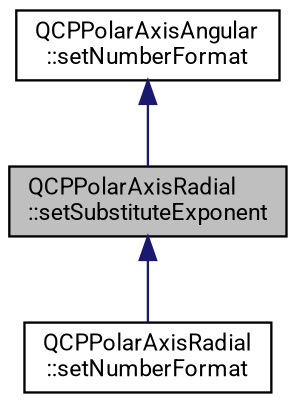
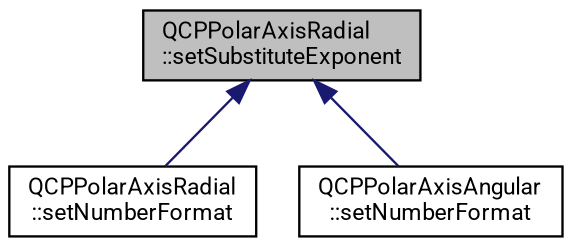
edge "QCPPolarAxisRadial ::setSubstituteExponent" -> "QCPPolarAxisAngular ::setNumberFormat": reversed
